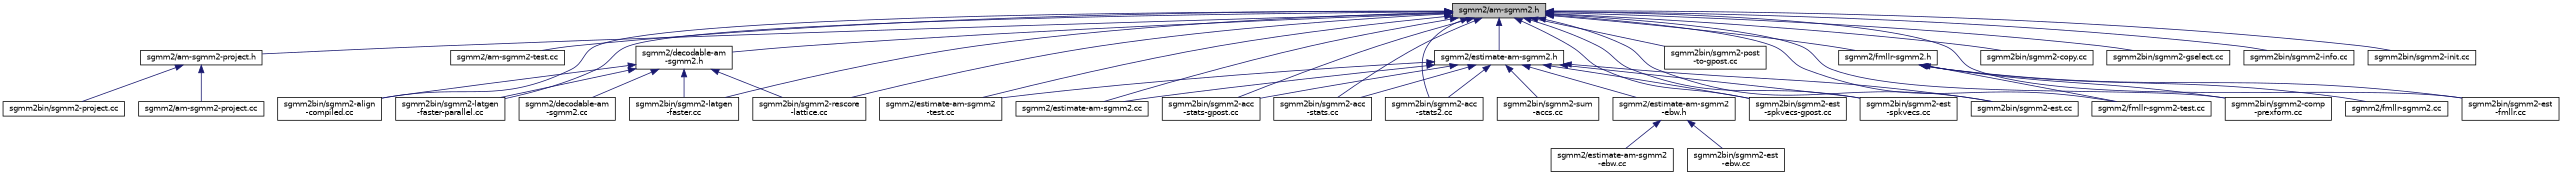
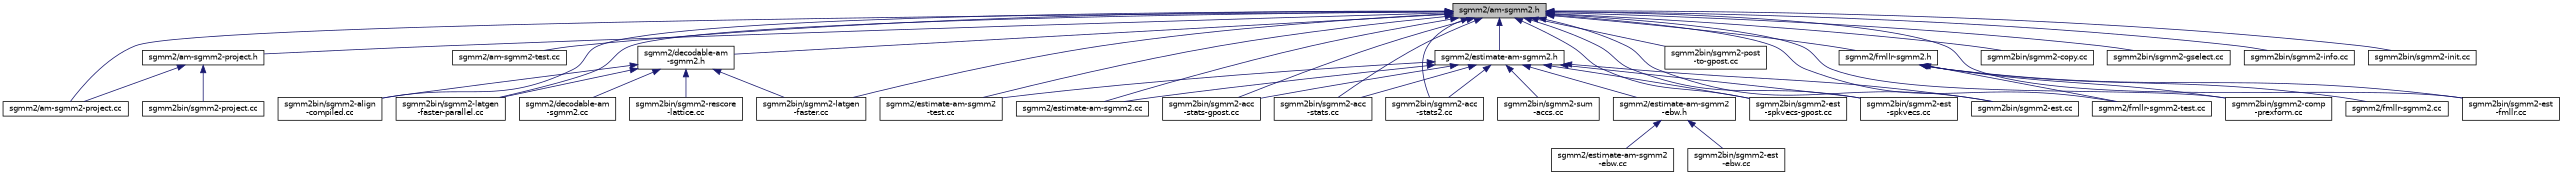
edge "sgmm2bin/sgmm2-rescore -lattice.cc" -> "sgmm2/am-sgmm2.h": now "sgmm2/am-sgmm2-project.cc" -> "sgmm2/am-sgmm2.h"
